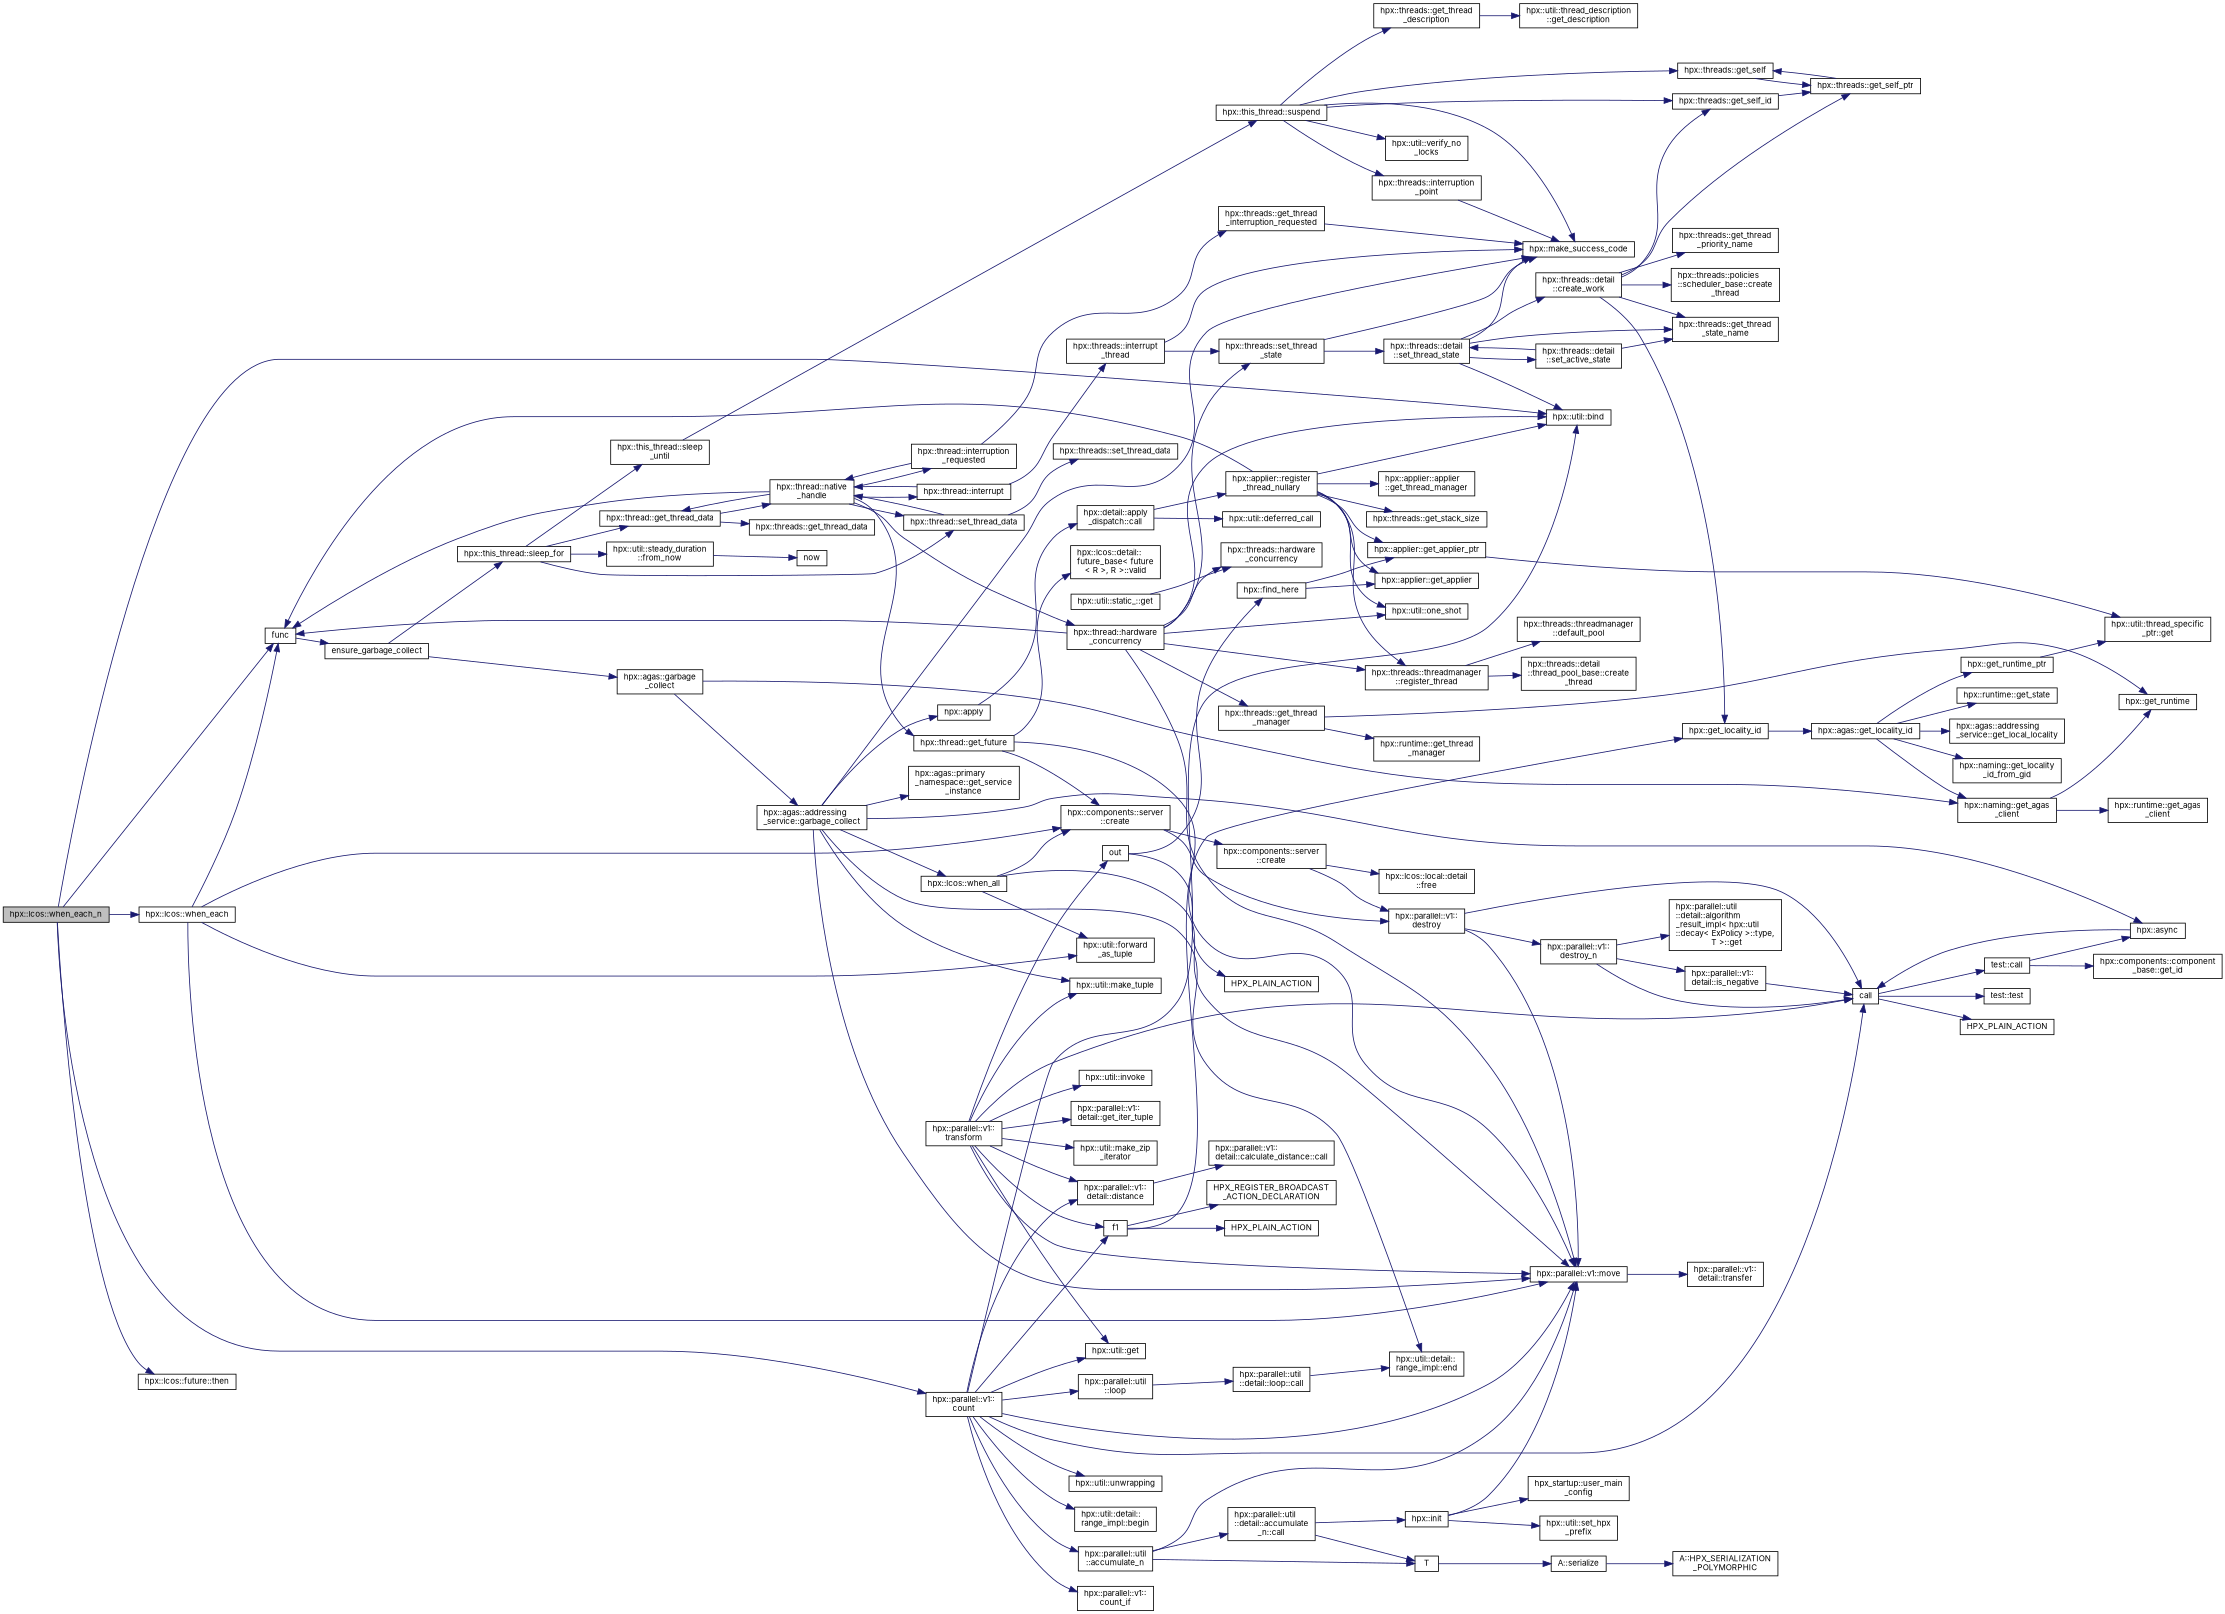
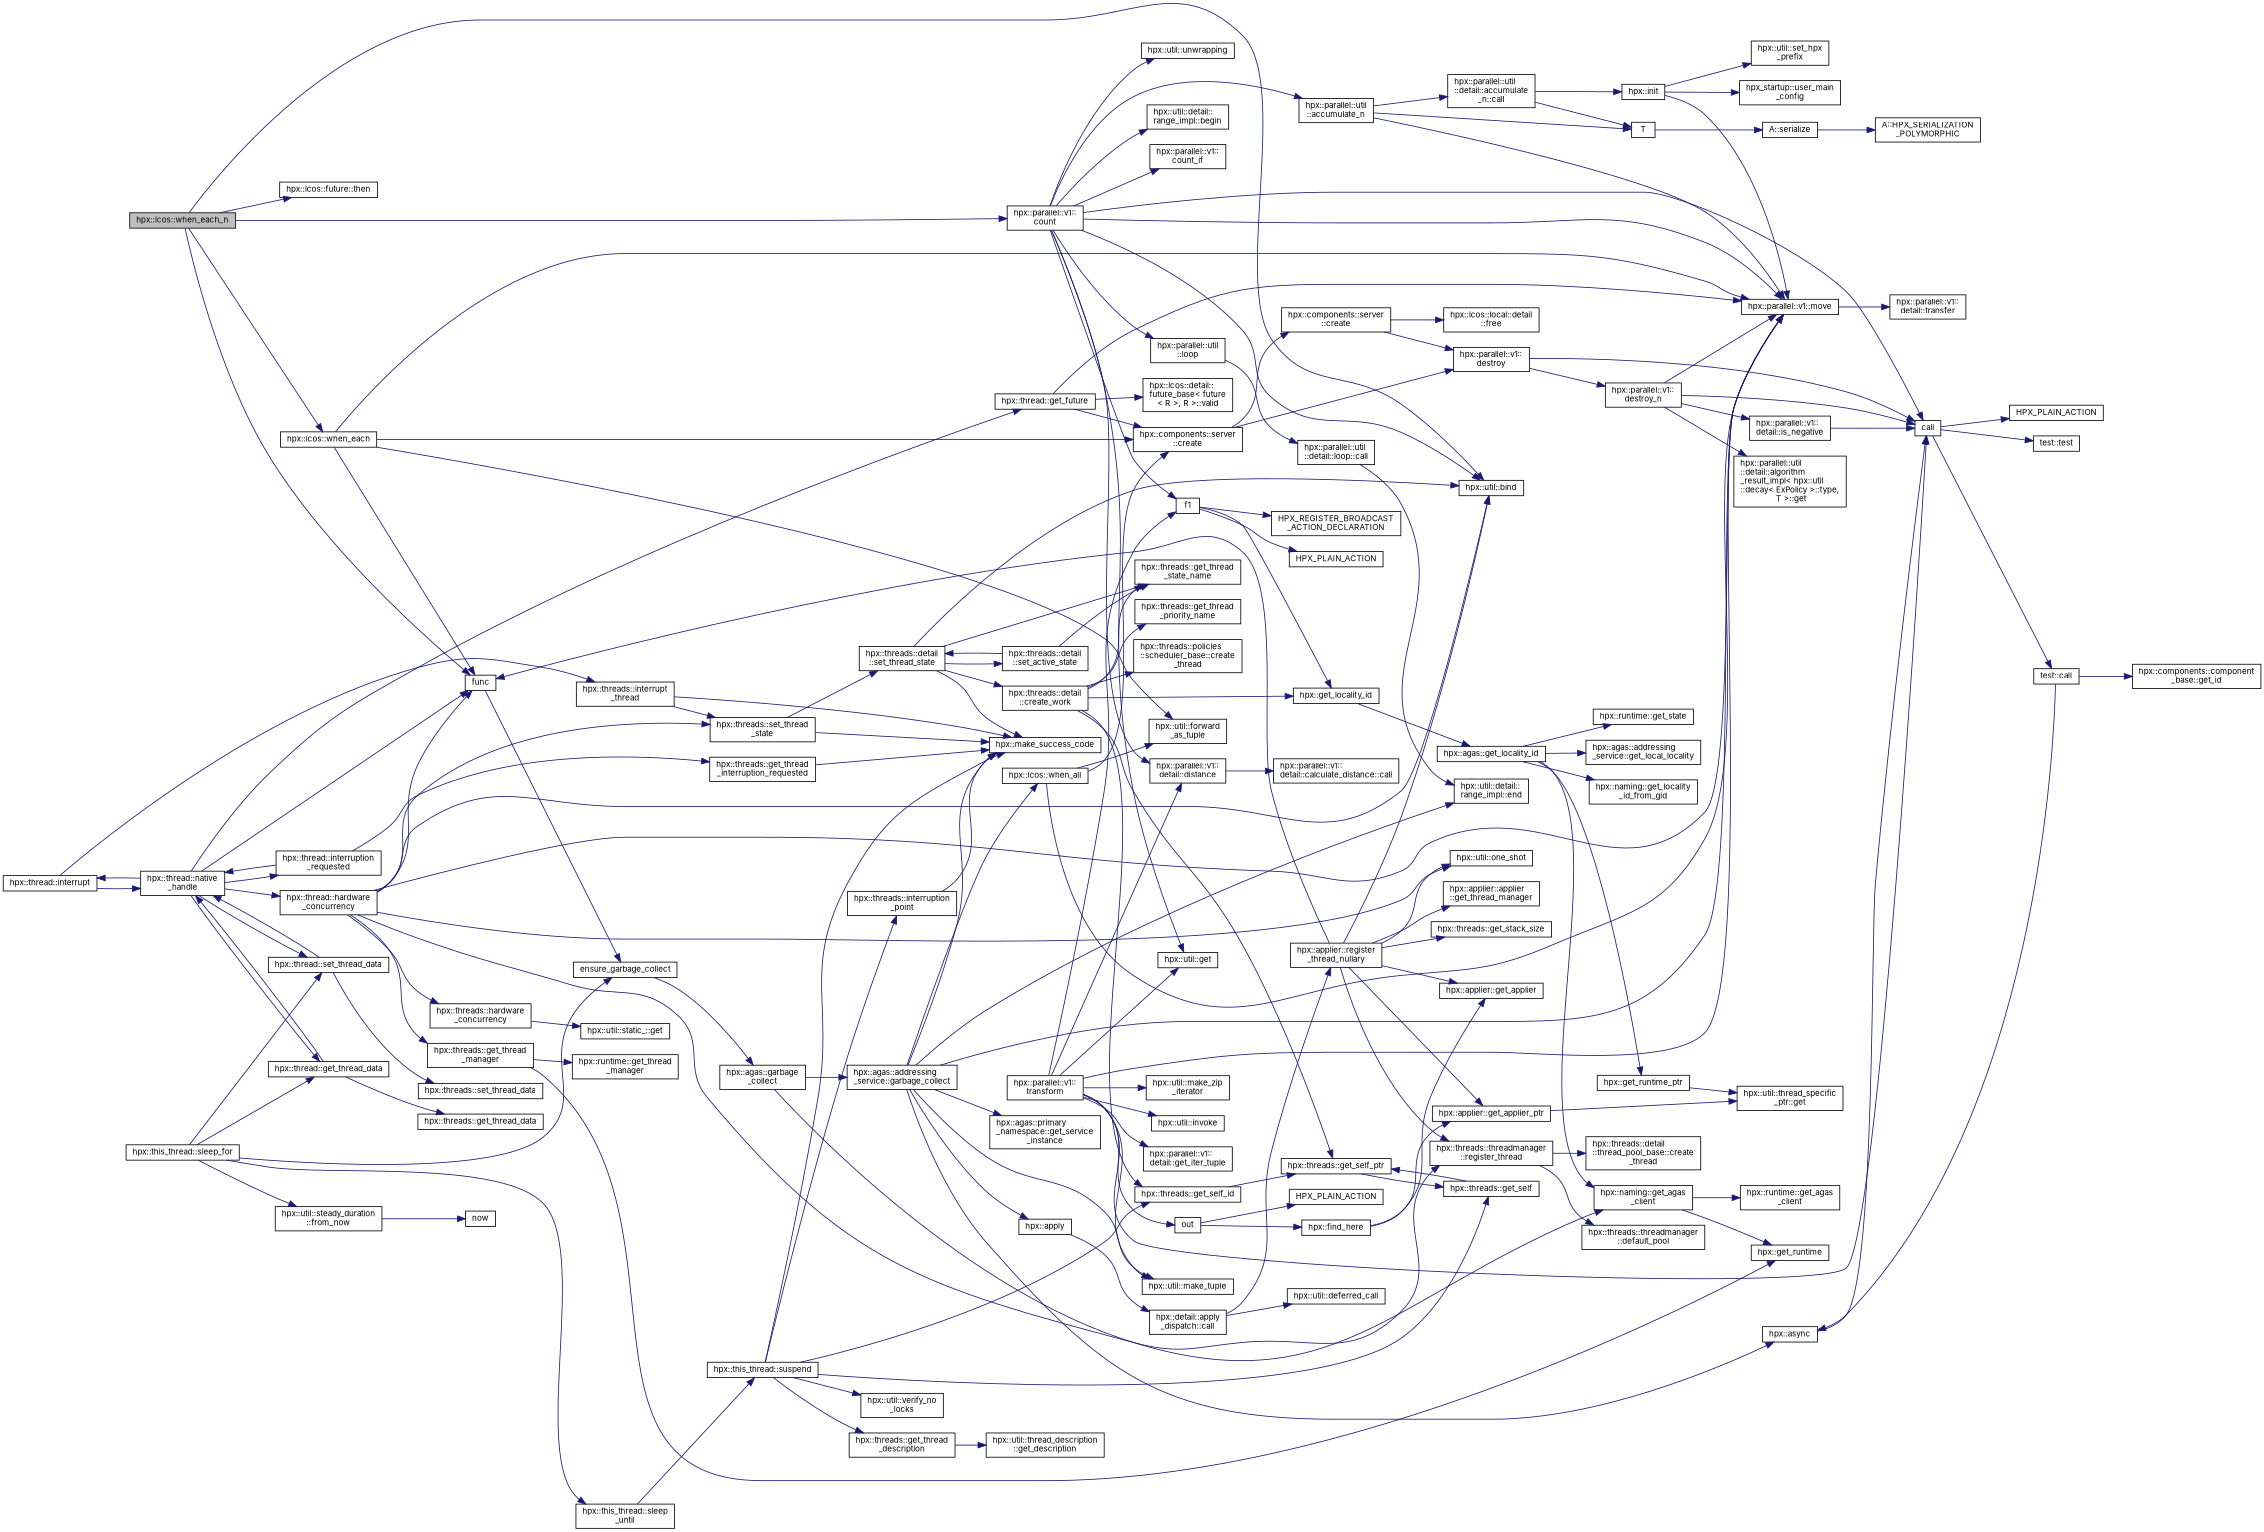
edge "hpx::util::static_::get" -> "hpx::threads::hardware _concurrency": reversed
edge "ensure_garbage_collect" -> "hpx::this_thread::sleep_for": reversed
edge "hpx::parallel::v1:: destroy" -> "hpx::parallel::v1::move": now "hpx::parallel::v1:: destroy_n" -> "hpx::parallel::v1::move"
